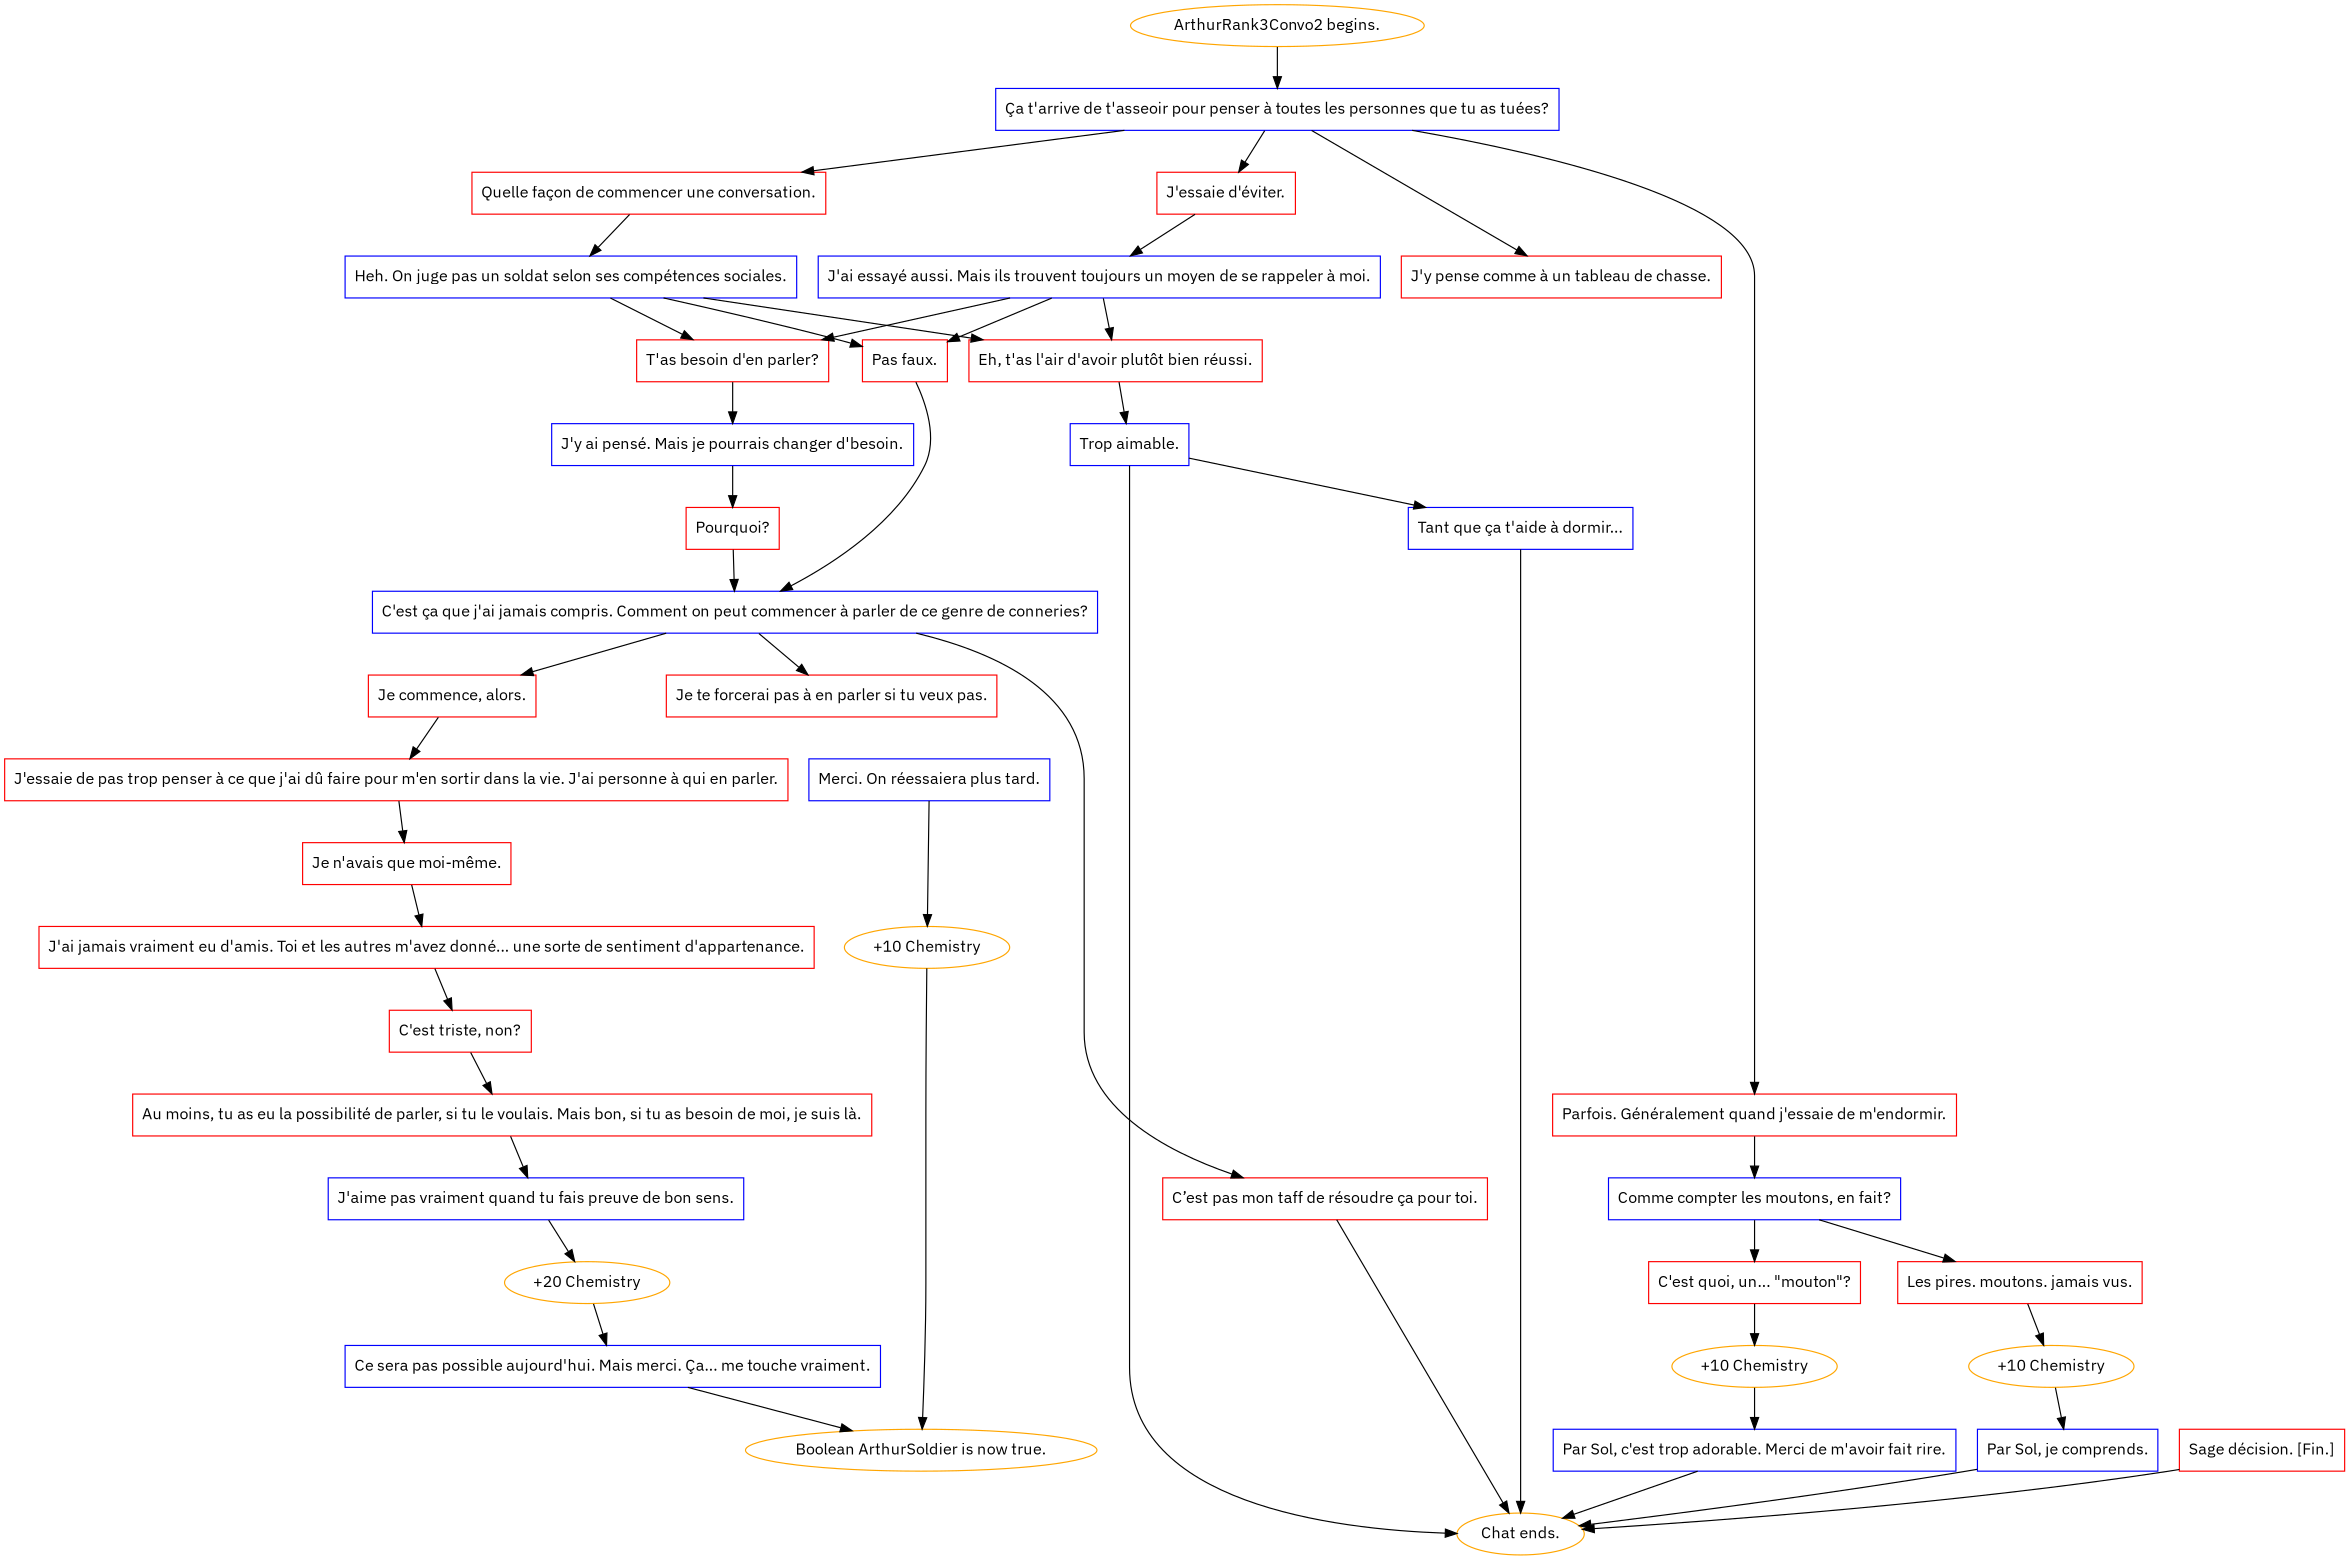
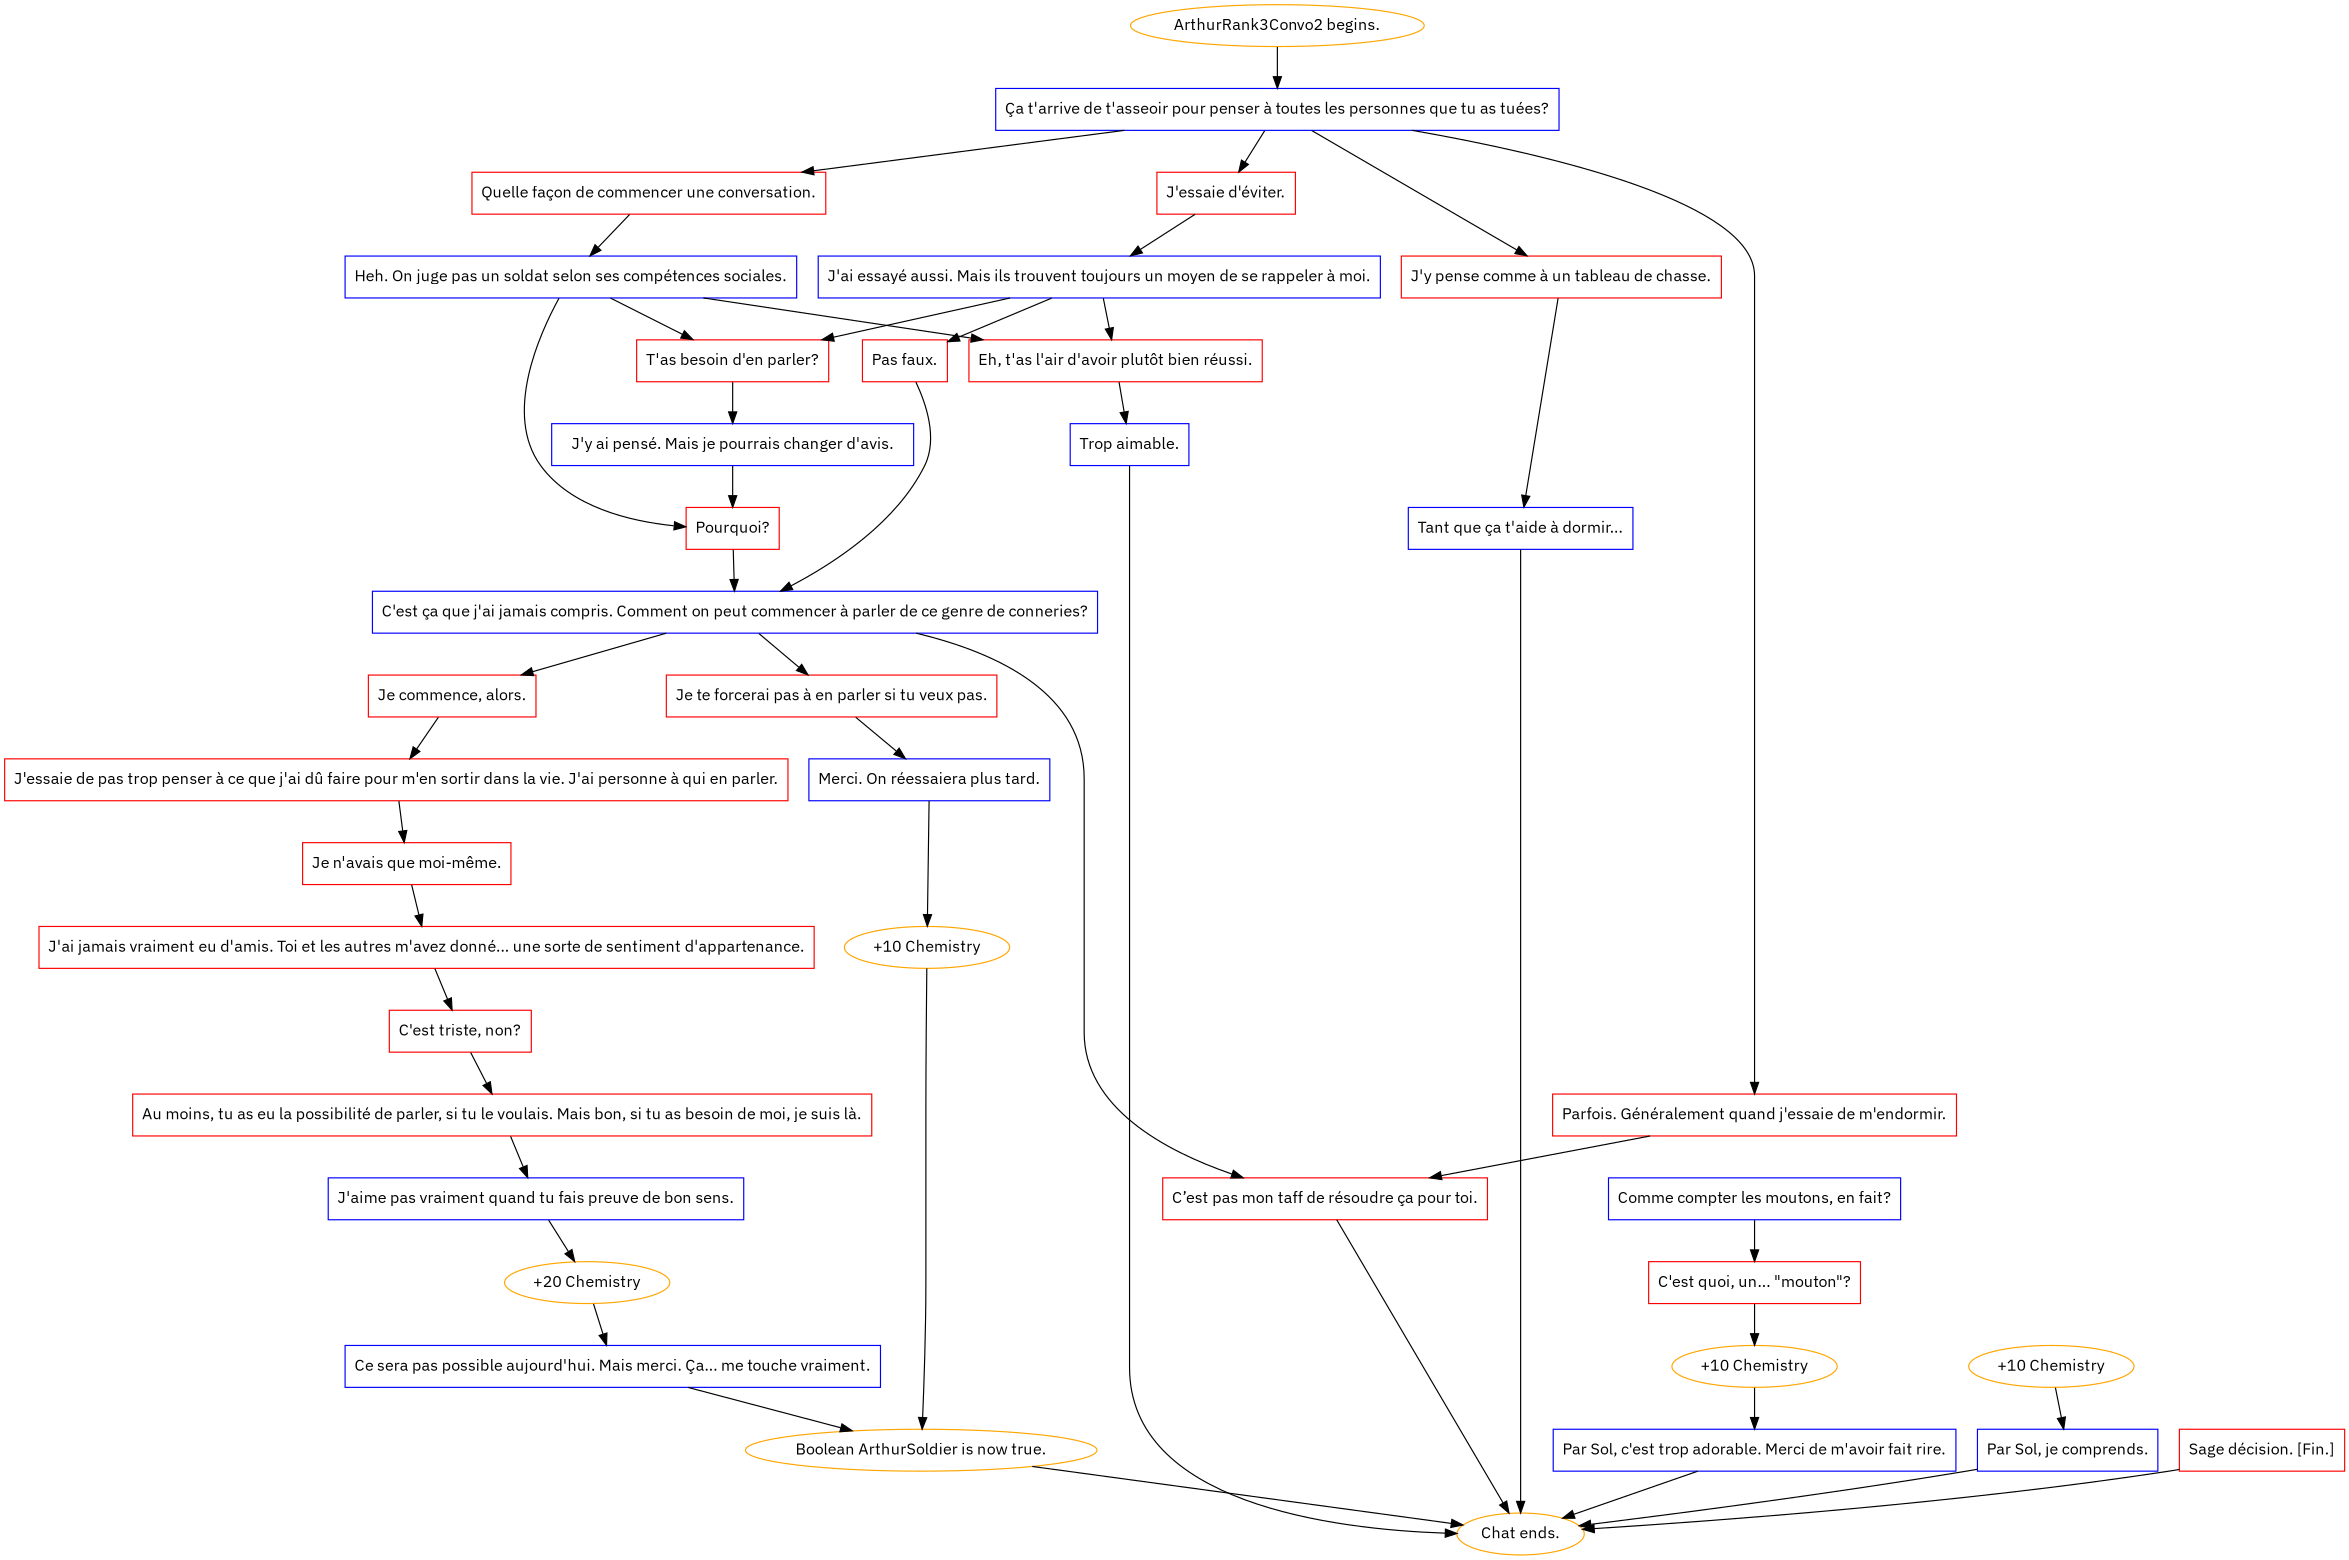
edge "Heh. On juge pas un soldat selon ses compétences sociales." -> "Pas faux.": now "Heh. On juge pas un soldat selon ses compétences sociales." -> "Pourquoi?"
node "J'y ai pensé. Mais je pourrais changer d'besoin.": label "J'y ai pensé. Mais je pourrais changer d'besoin." -> "J'y ai pensé. Mais je pourrais changer d'avis."
edge "Trop aimable." -> "Tant que ça t'aide à dormir...": now "J'y pense comme à un tableau de chasse." -> "Tant que ça t'aide à dormir..."
edge "Je te forcerai pas à en parler si tu veux pas." -> "Merci. On réessaiera plus tard.": added
edge "Parfois. Généralement quand j'essaie de m'endormir." -> "Comme compter les moutons, en fait?": now "Parfois. Généralement quand j'essaie de m'endormir." -> "C’est pas mon taff de résoudre ça pour toi."
node "Les pires. moutons. jamais vus.": removed
edge "Boolean ArthurSoldier is now true." -> "Chat ends.": added
